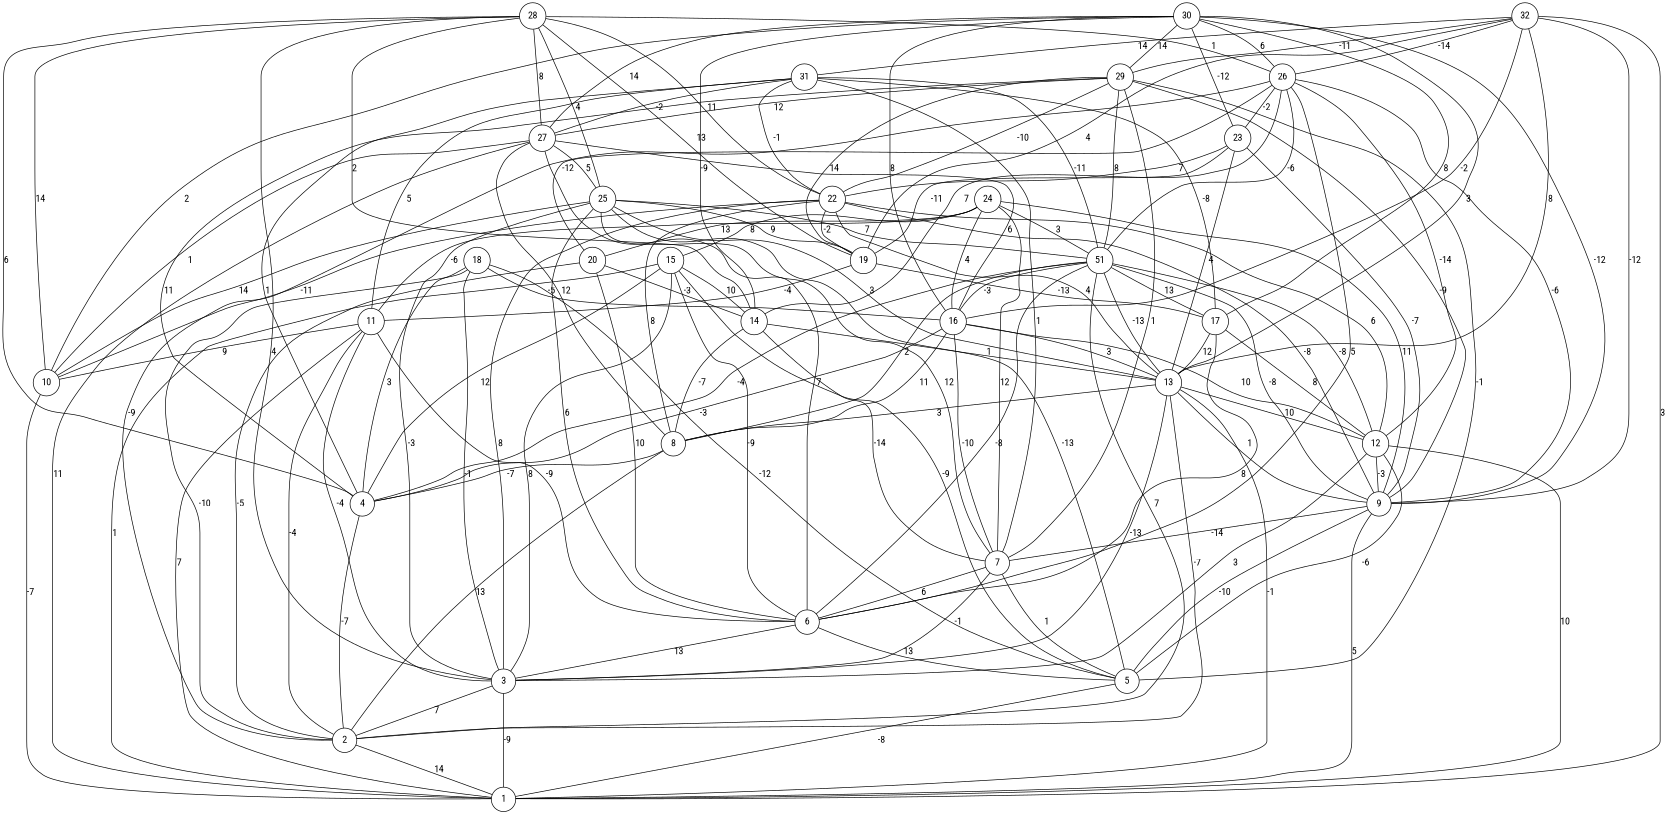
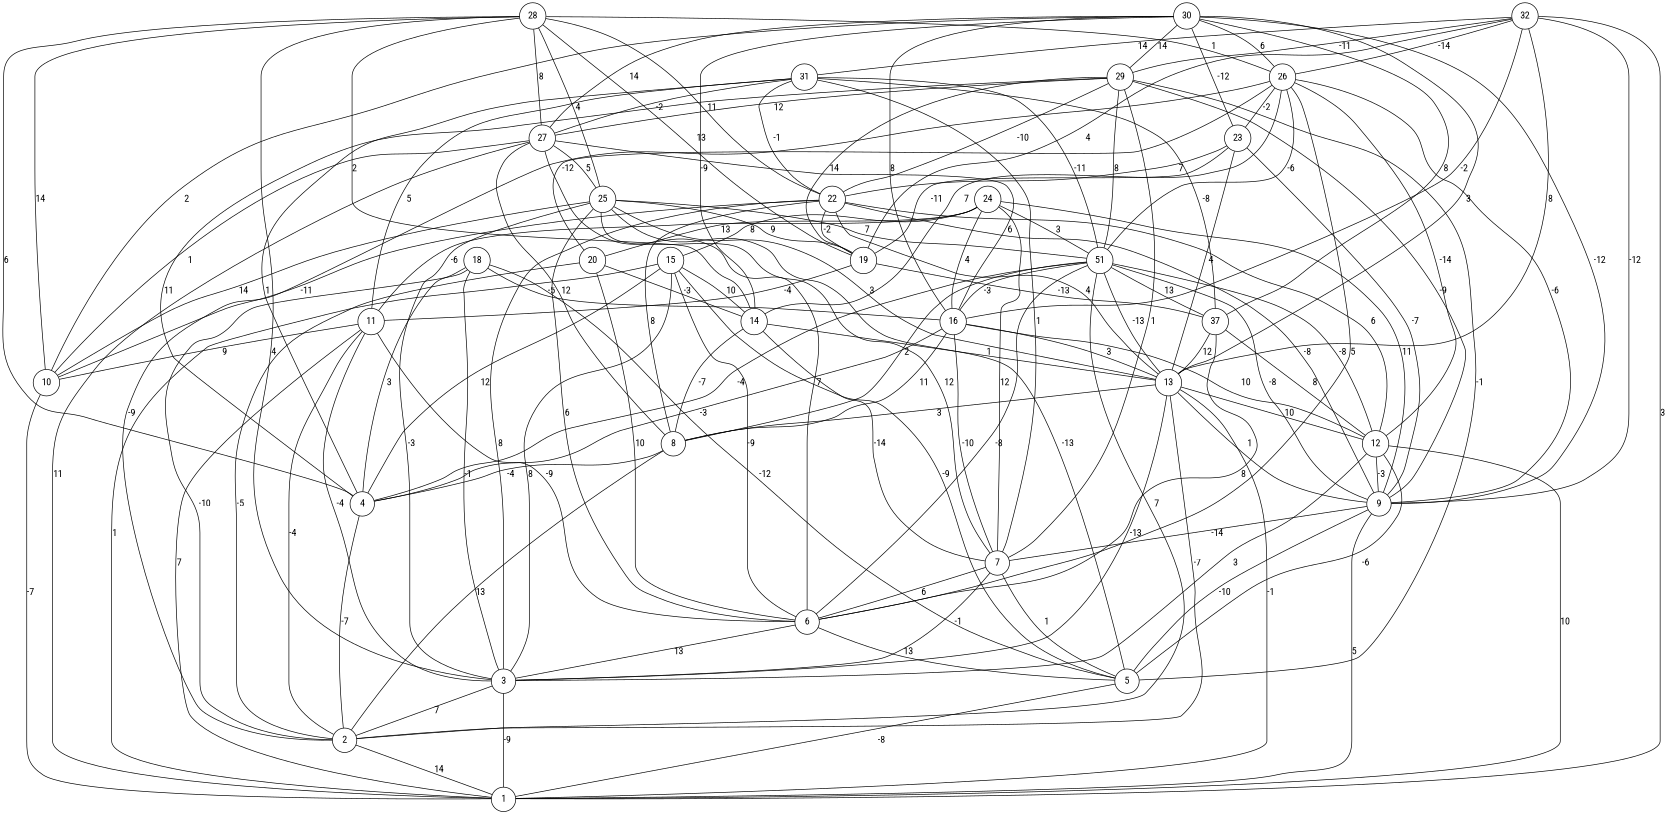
node "17": label "17" -> "37"
edge "8" -- "4": label "-7" -> "-4"
